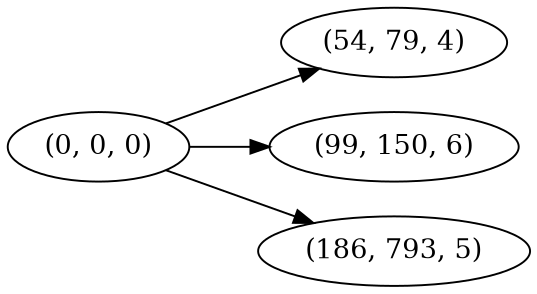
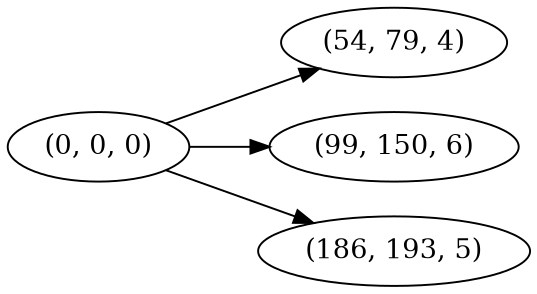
node "(186, 793, 5)": label "(186, 793, 5)" -> "(186, 193, 5)"
